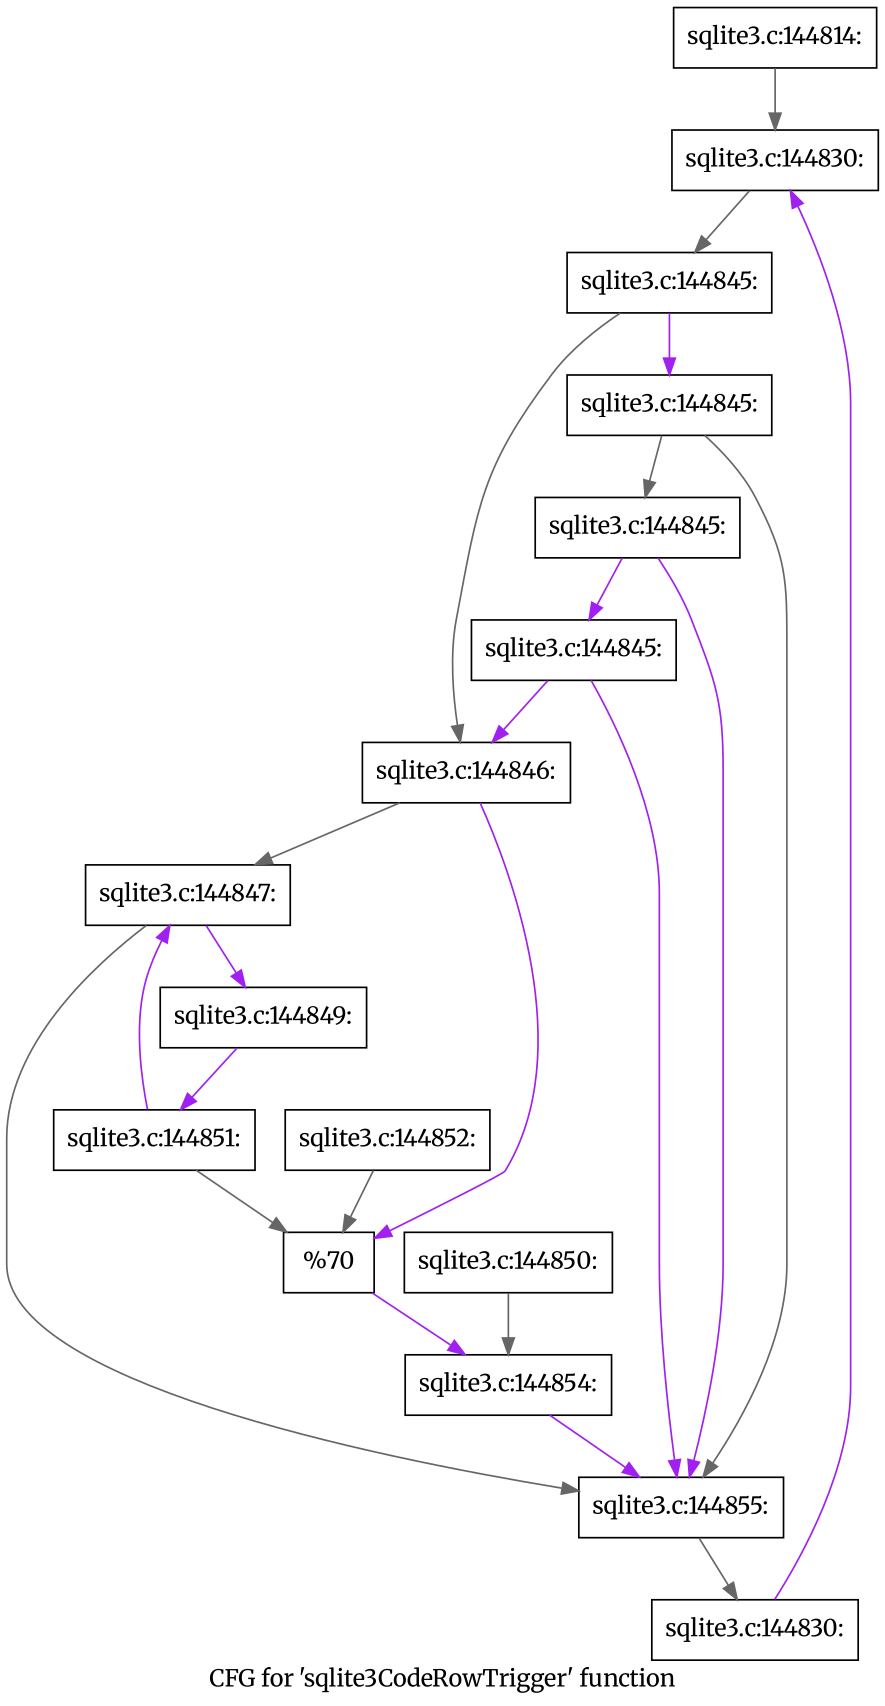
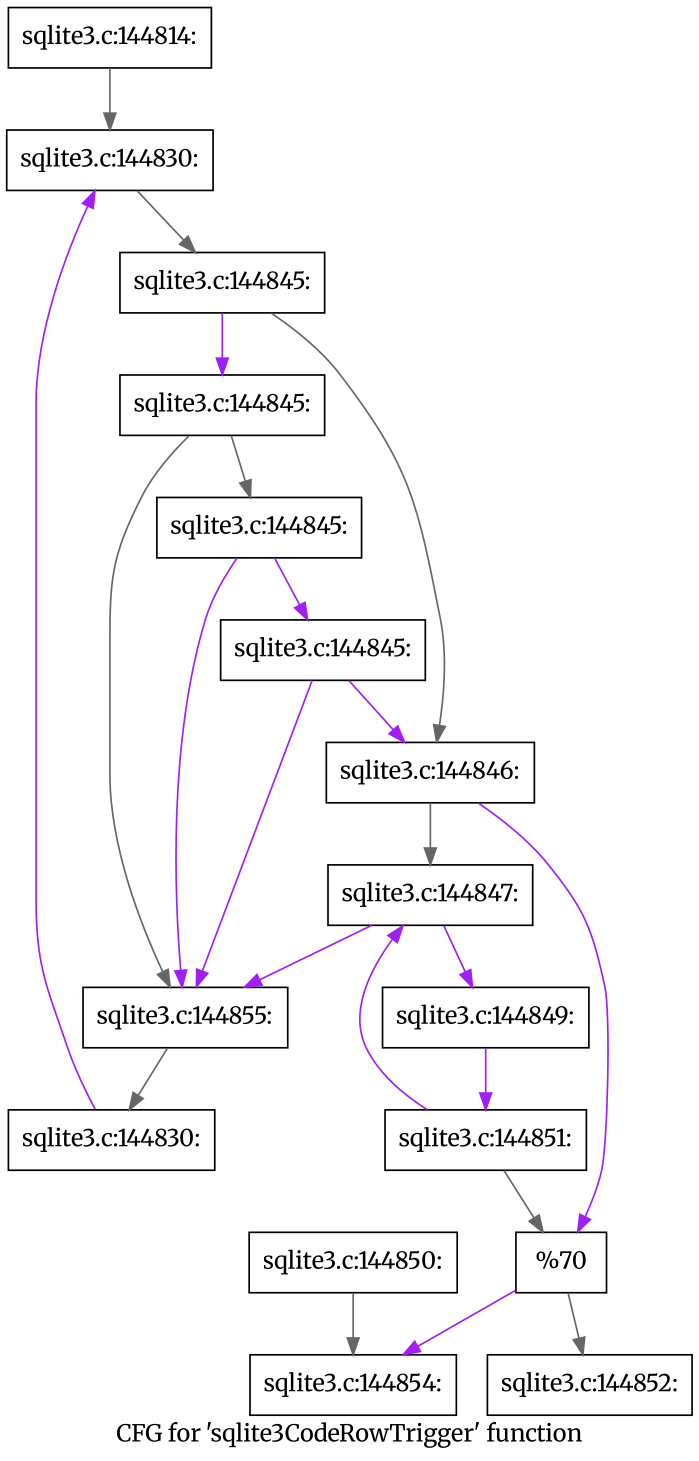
edge "sqlite3.c:144852:" -> "%70": reversed
edge "sqlite3.c:144847:" -> "sqlite3.c:144855:": color gray40 -> purple
edge "sqlite3.c:144854:" -> "sqlite3.c:144855:": removed
